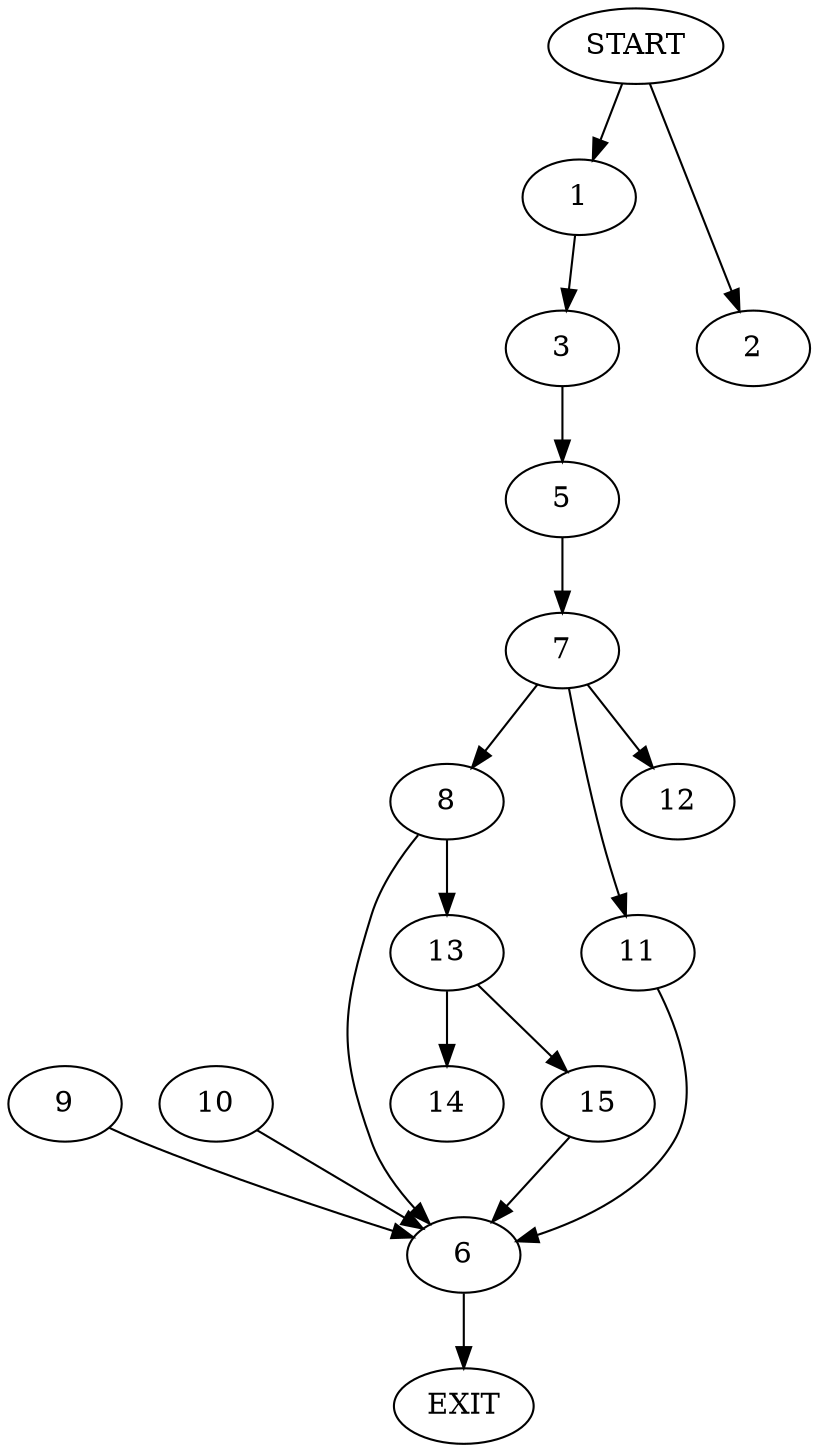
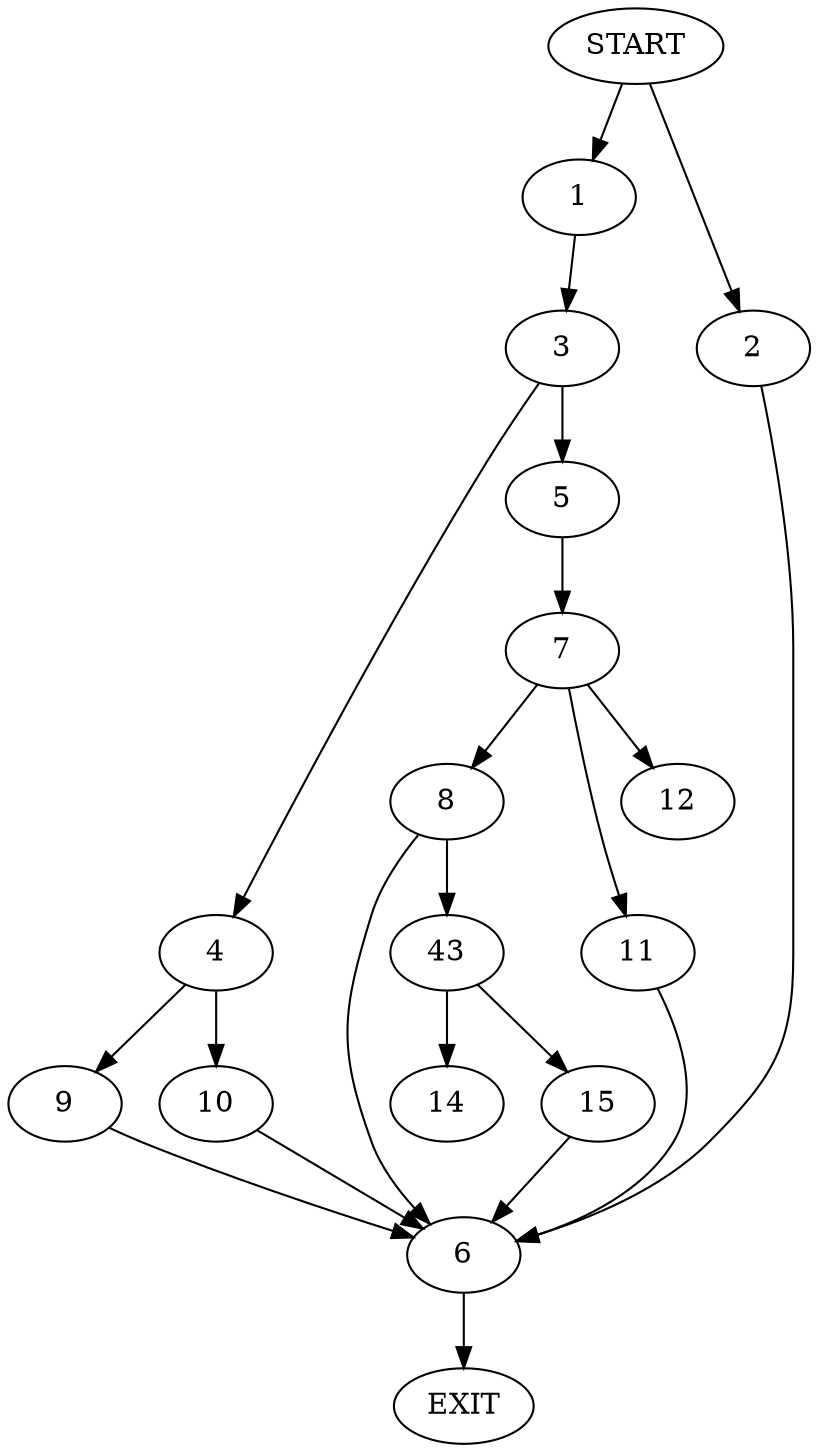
edge "2" -> "6": added
node "4": added
node "13": label "13" -> "43"
